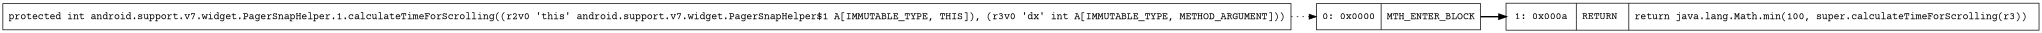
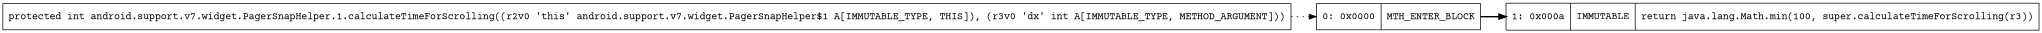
node "1: 0x000a": text "RETURN" -> "IMMUTABLE"
